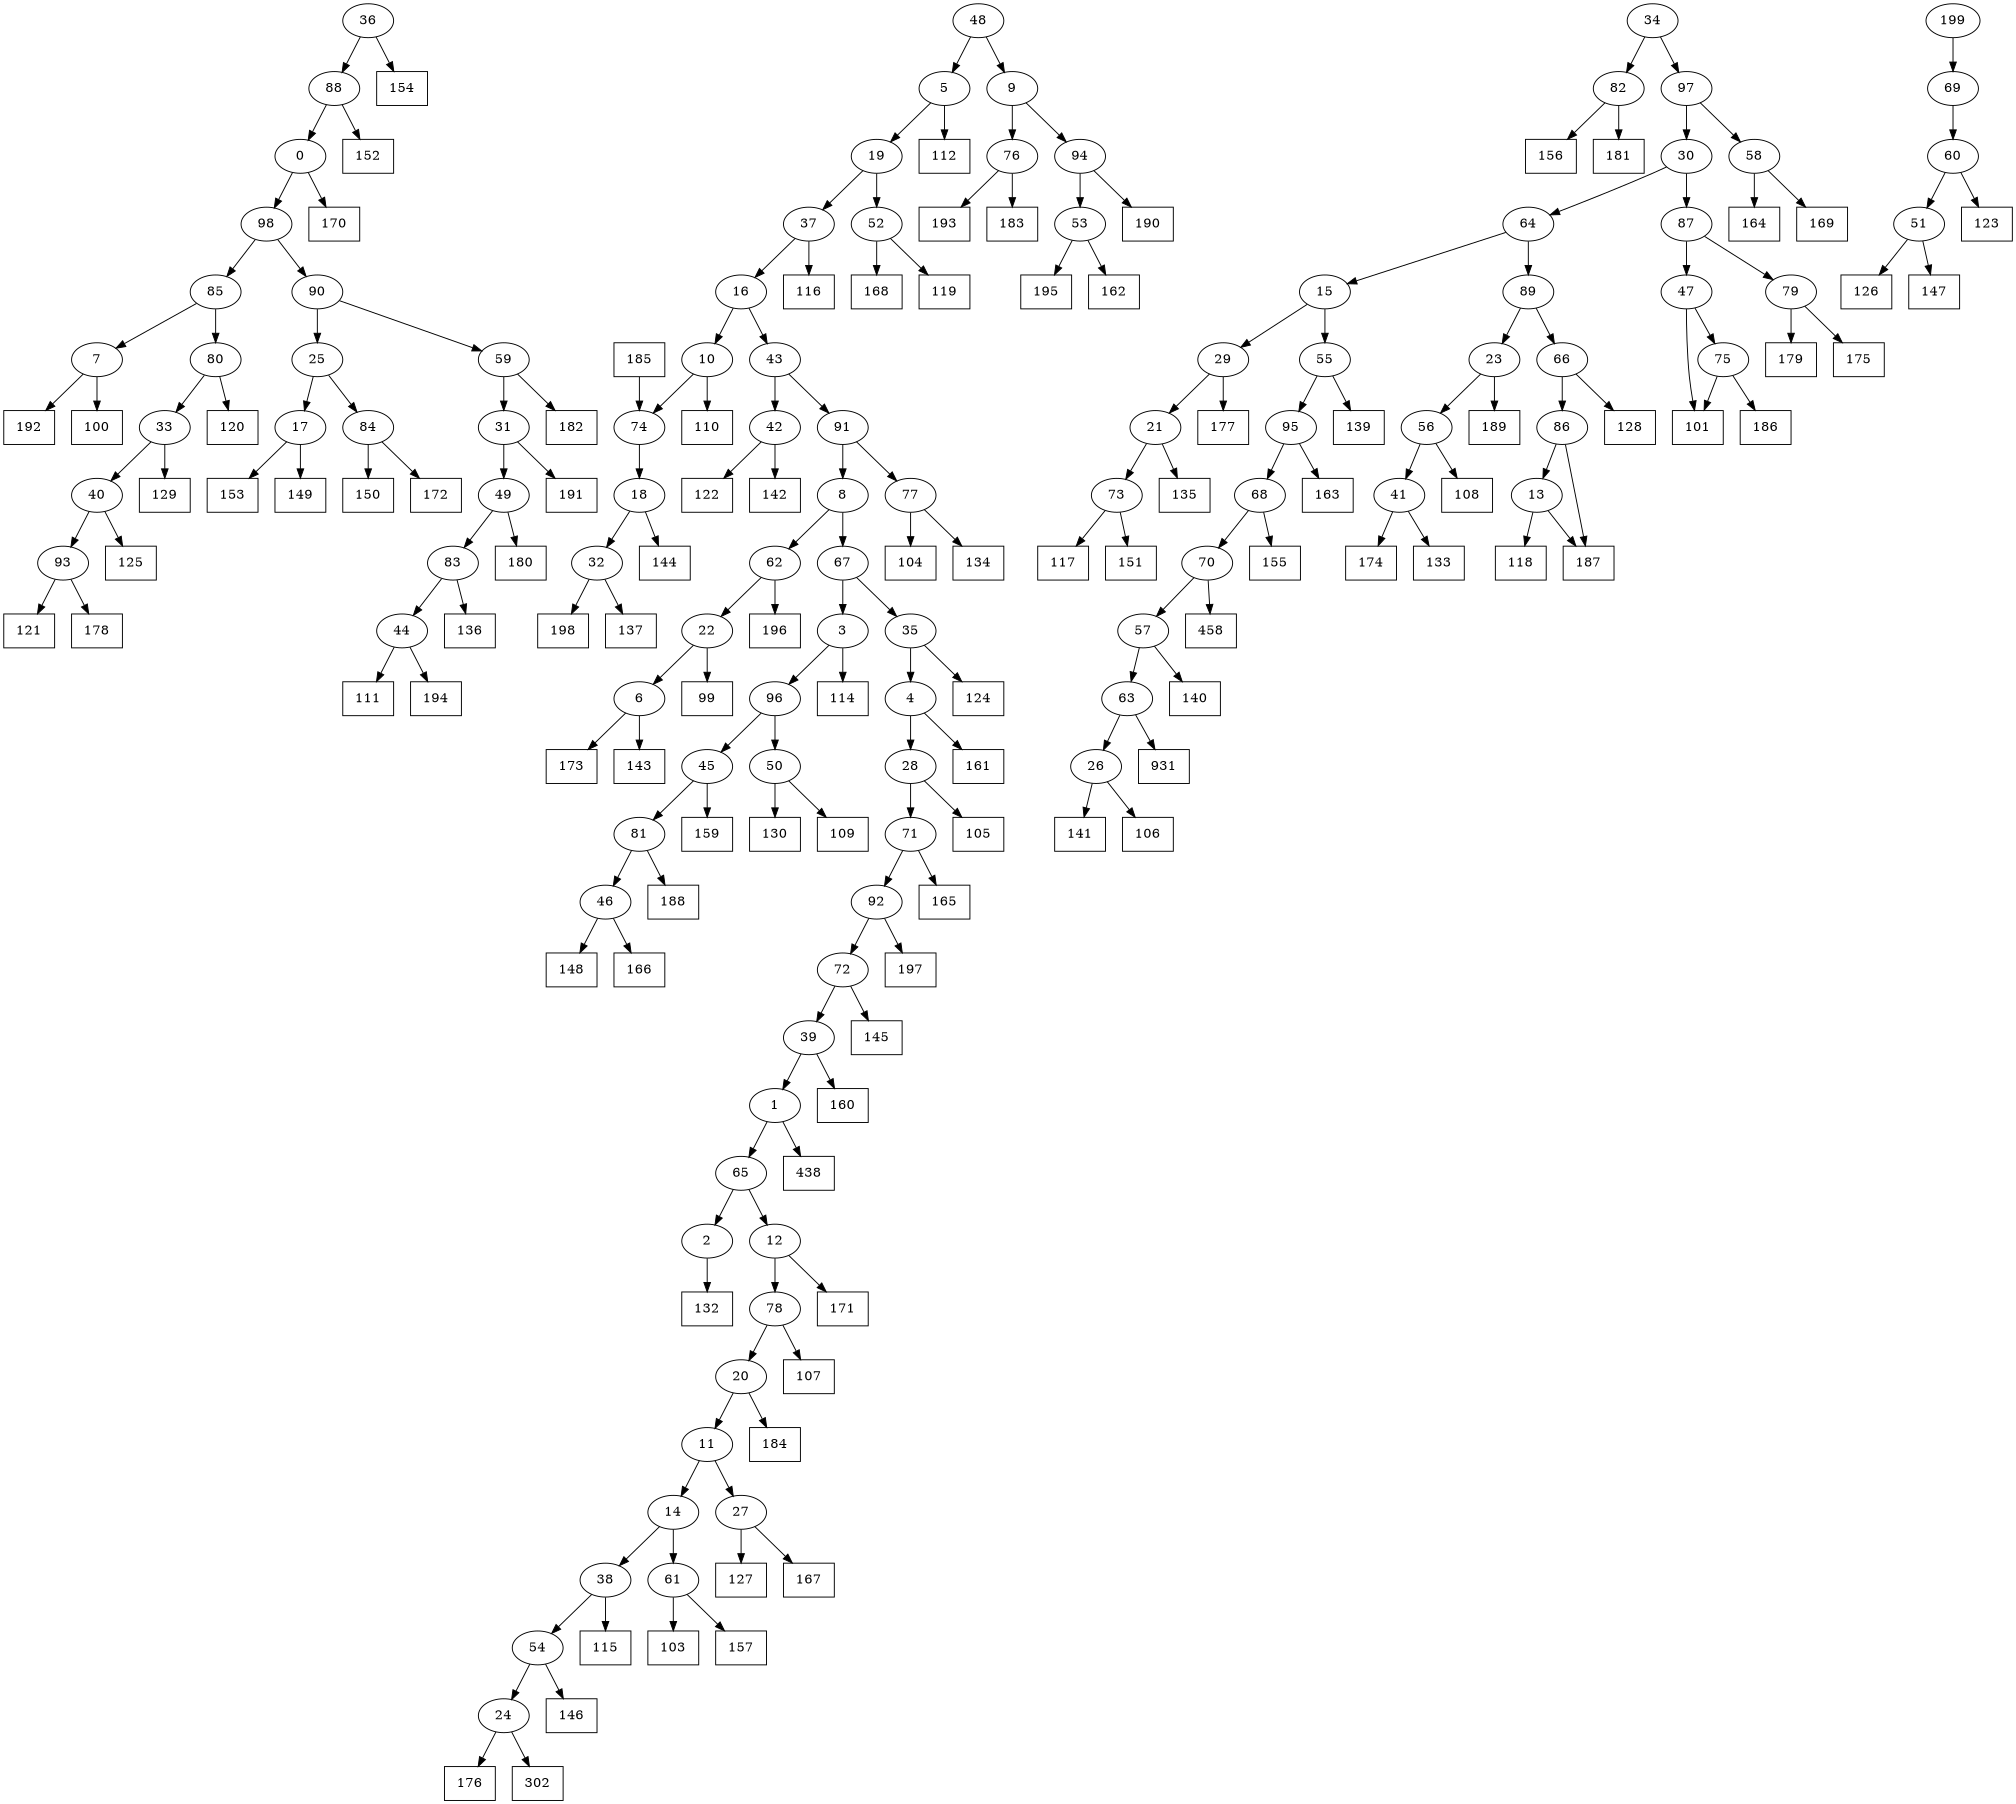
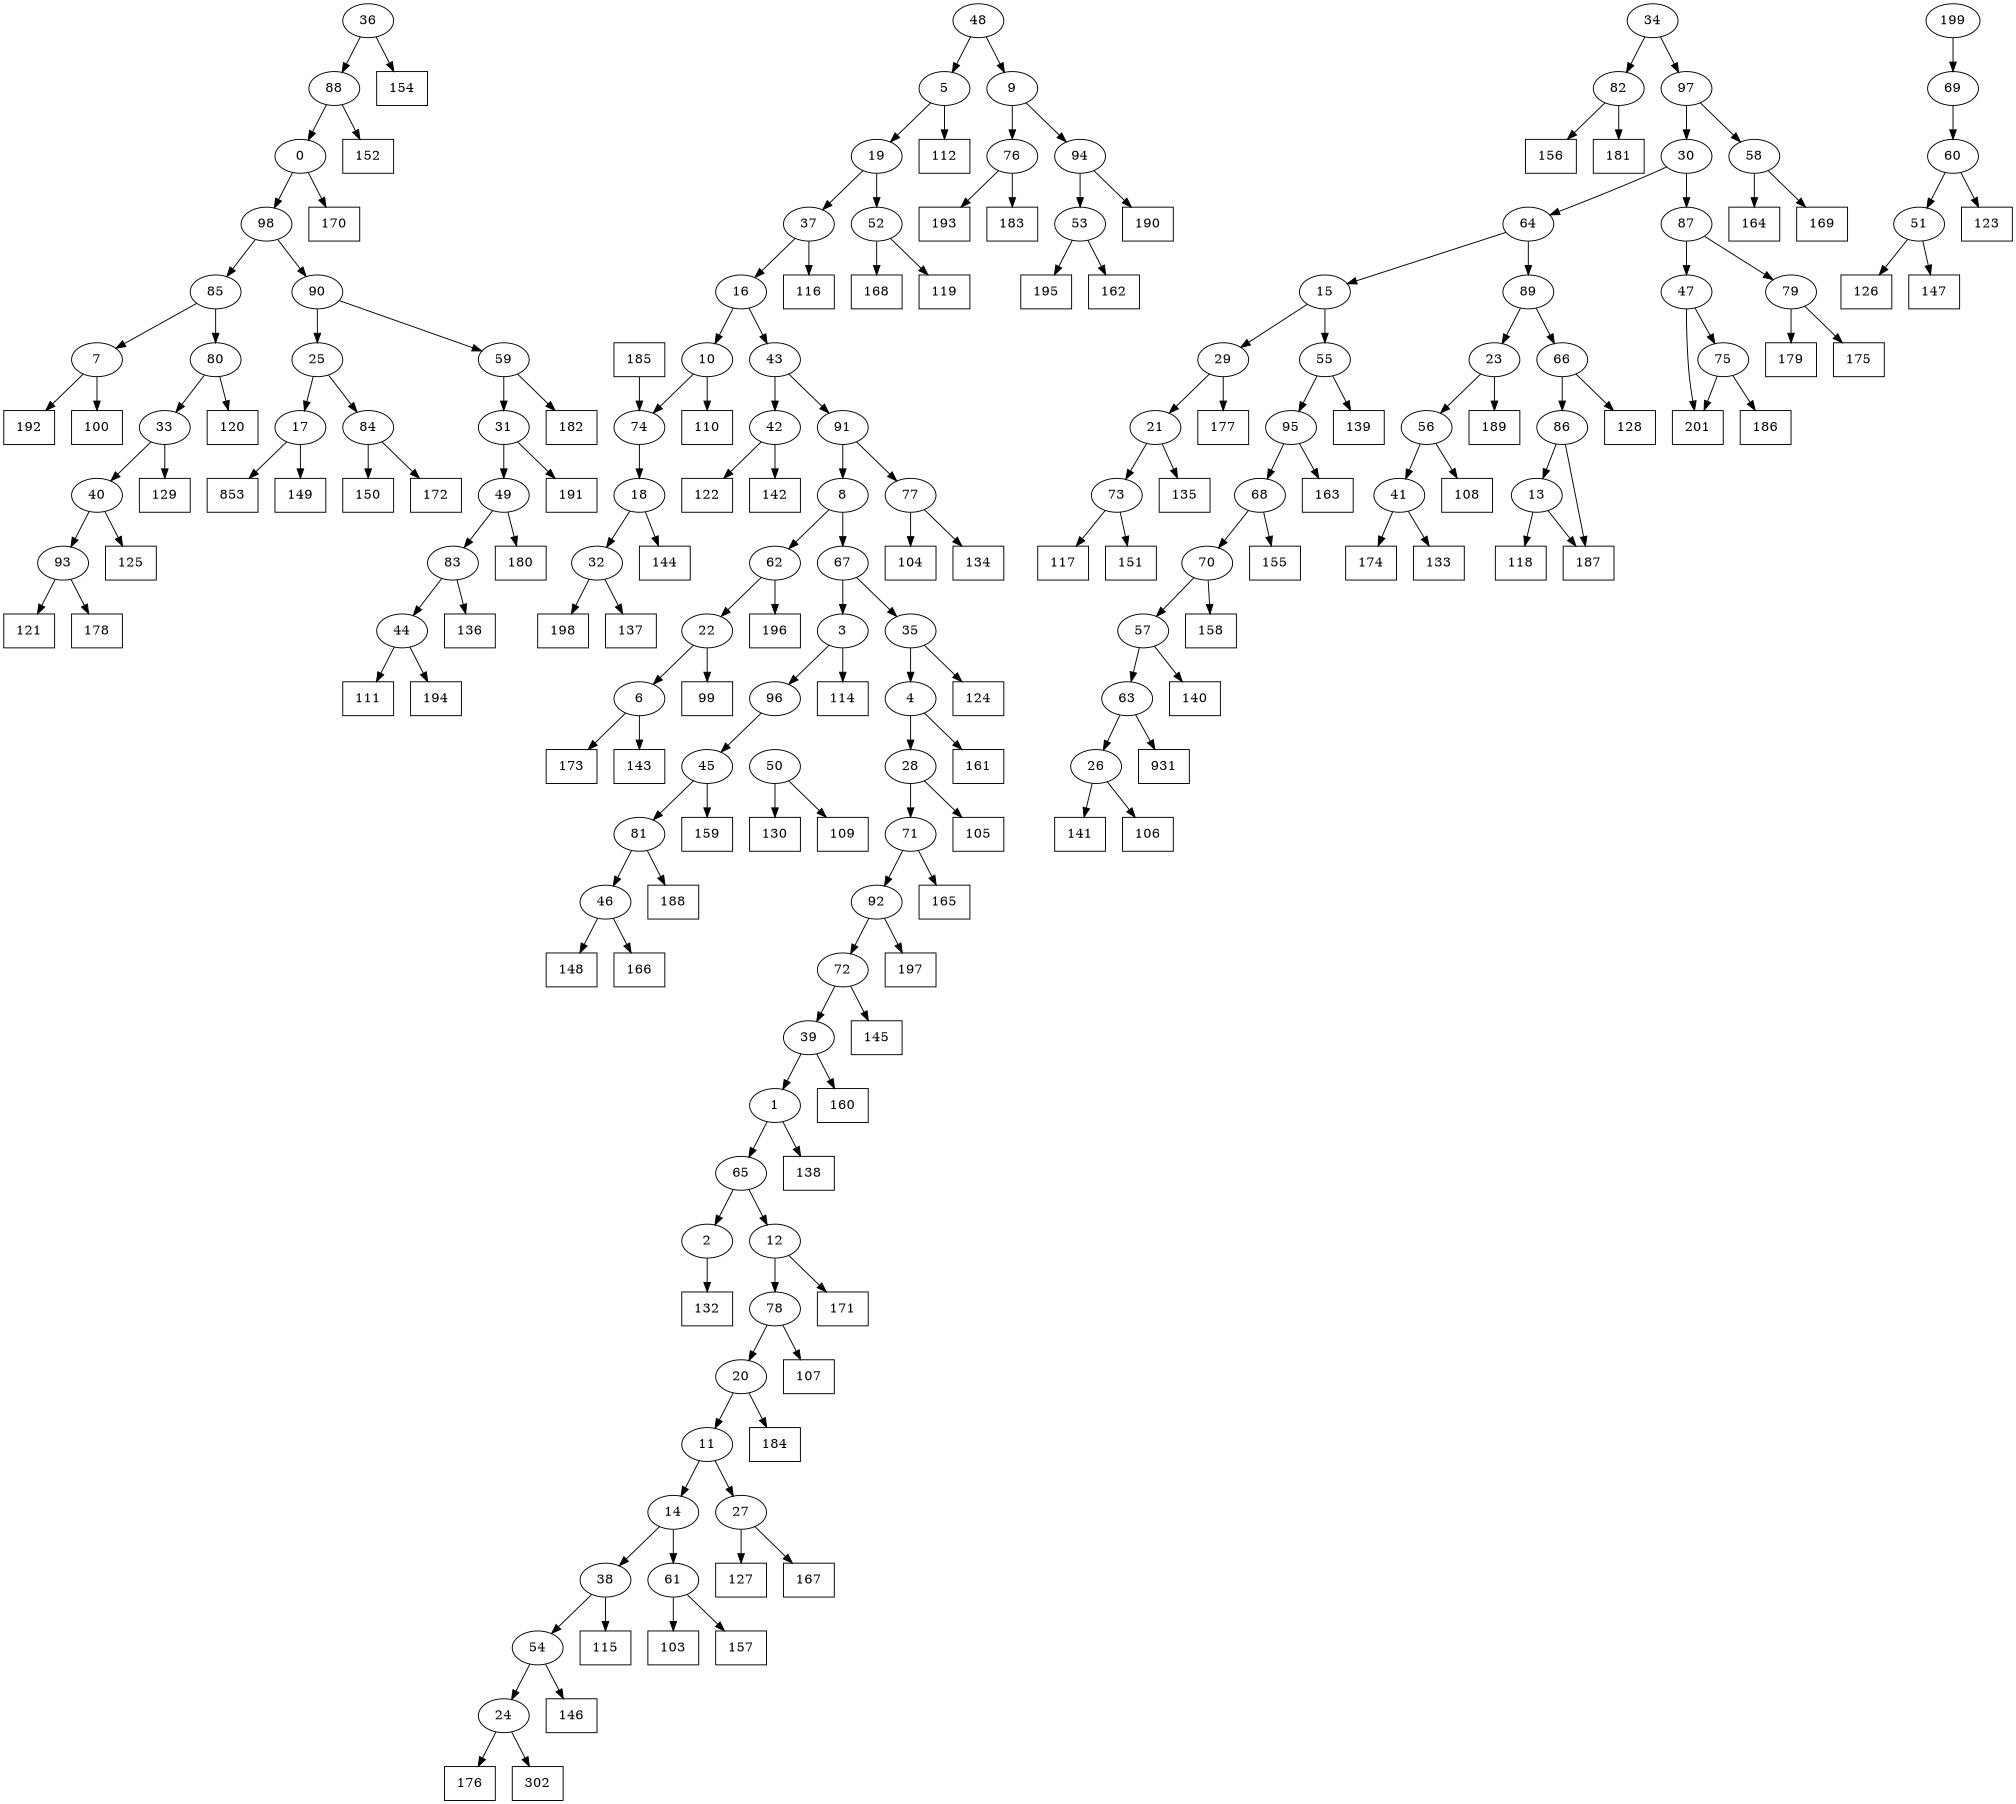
node "101": label "101" -> "201"
node "153": label "153" -> "853"
node "458": label "458" -> "158"
edge "96" -> "50": removed
node "438": label "438" -> "138"
